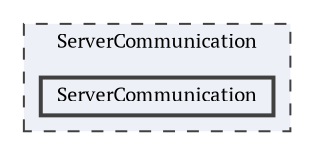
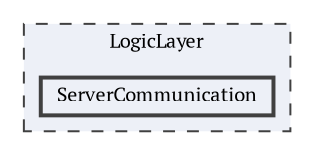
cluster "ServerCommunication": label "ServerCommunication" -> "LogicLayer"
